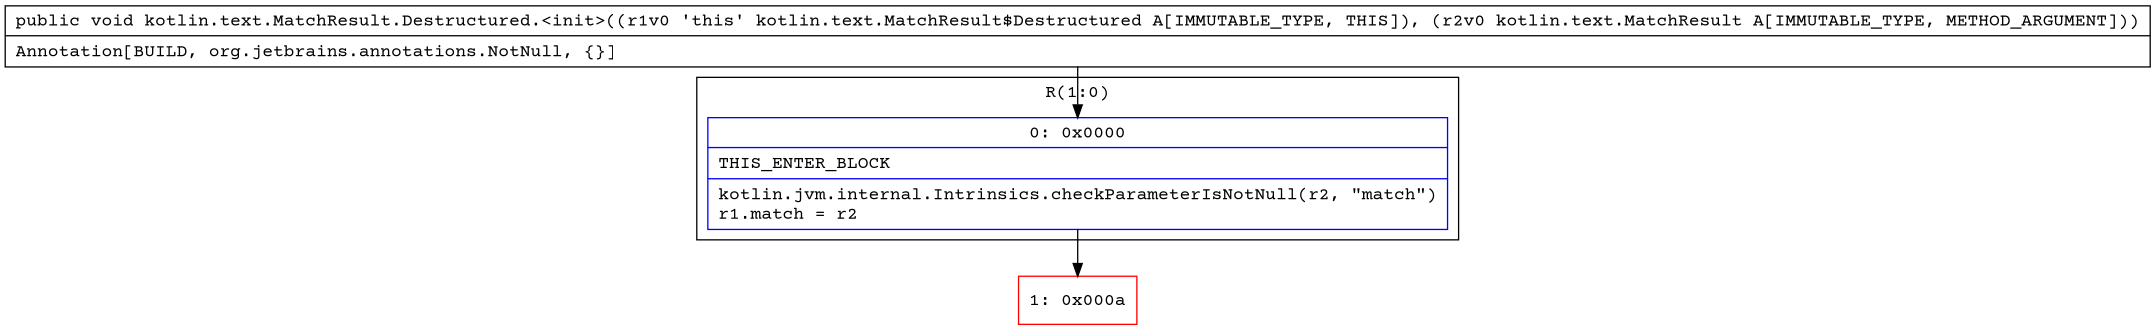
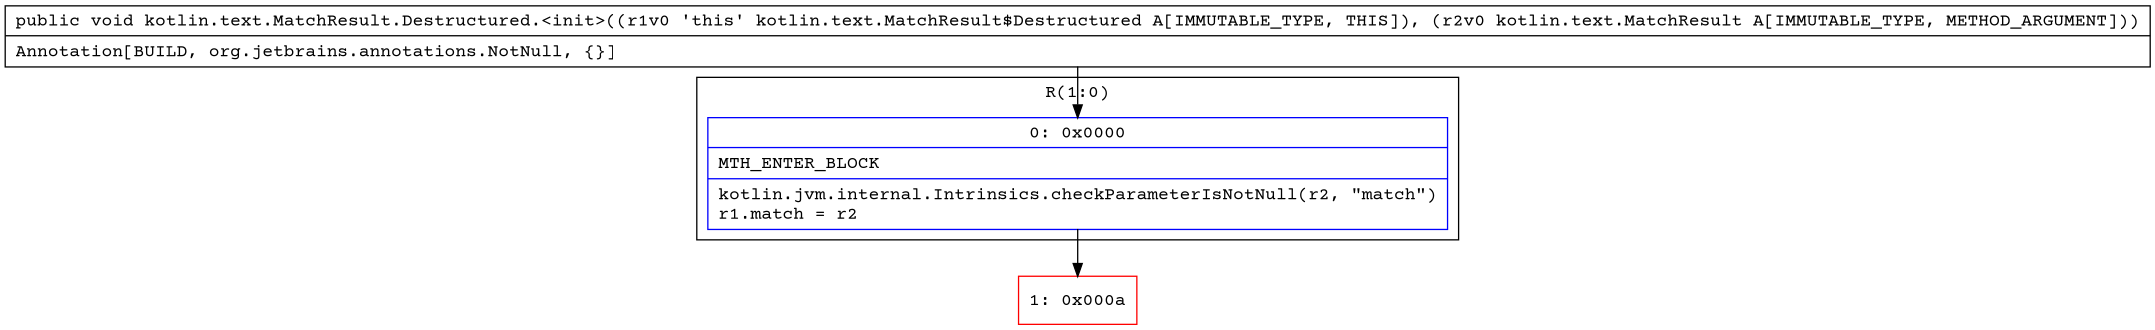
node "0: 0x0000": text "THIS_ENTER_BLOCK" -> "MTH_ENTER_BLOCK"
